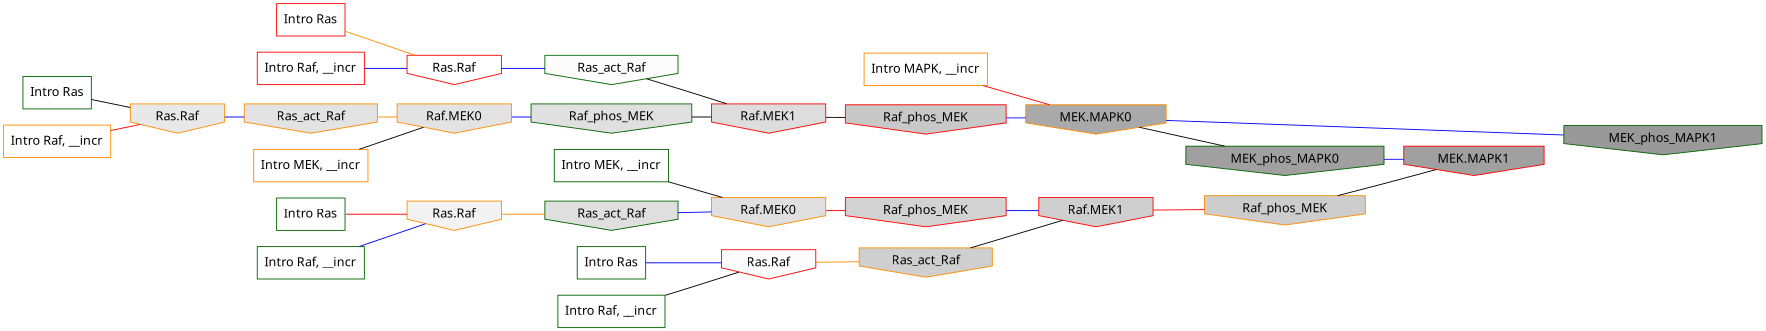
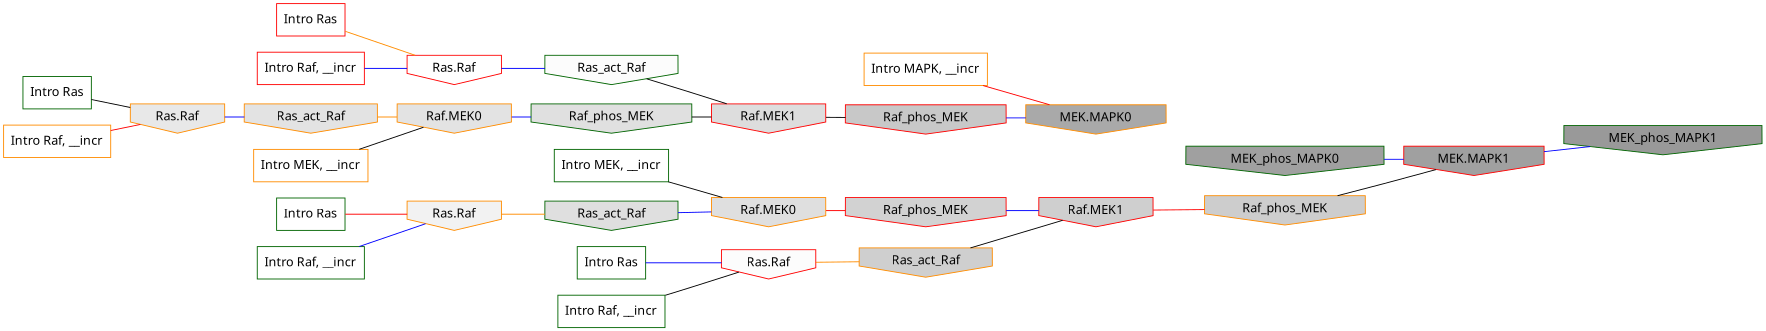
edge "MEK.MAPK0" -- "MEK_phos_MAPK1": now "MEK.MAPK1" -- "MEK_phos_MAPK1"
edge "MEK.MAPK0" -- "MEK_phos_MAPK0": removed
